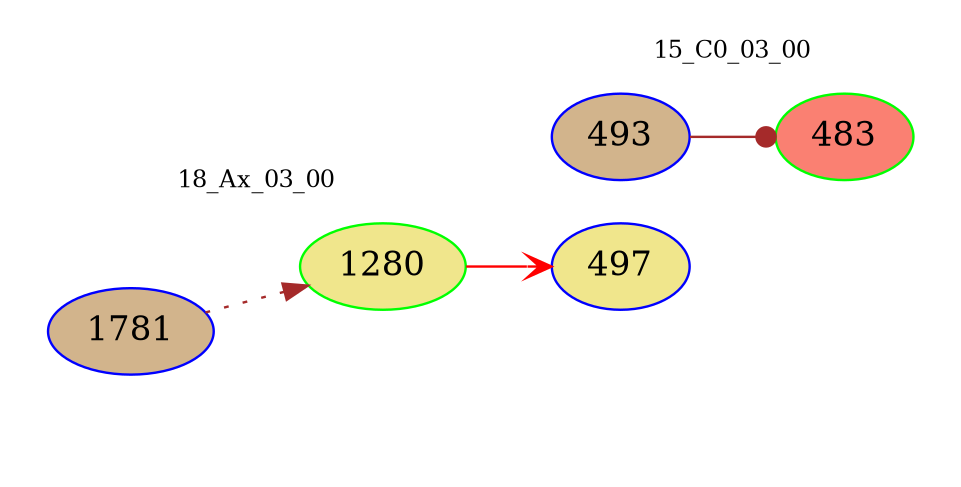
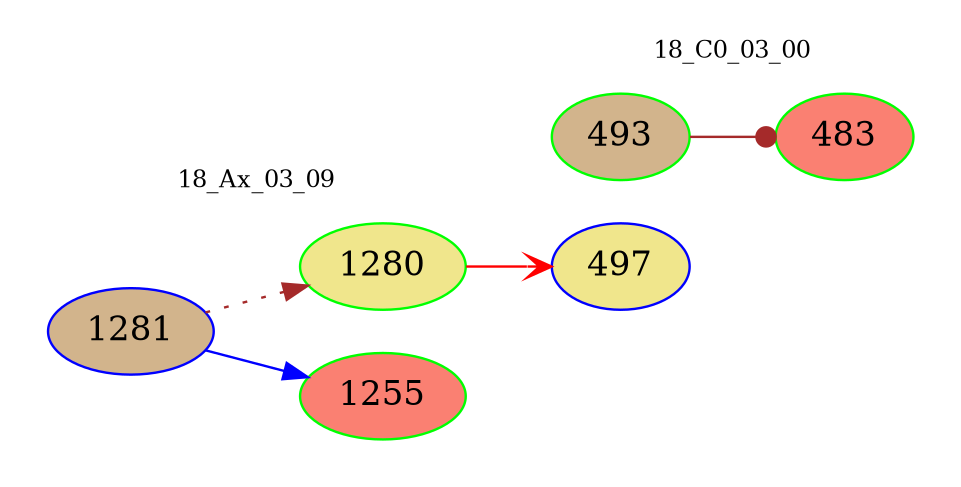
cluster "15_C0_03_00": label "15_C0_03_00" -> "18_C0_03_00"
node "493": color blue -> green
cluster "18_Ax_03_00": label "18_Ax_03_00" -> "18_Ax_03_09"
node "1781": label "1781" -> "1281"
node "1255": added
